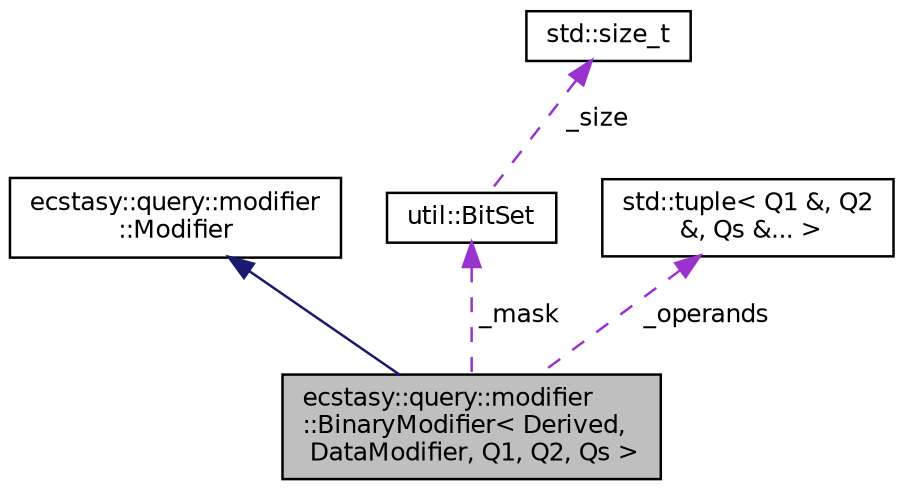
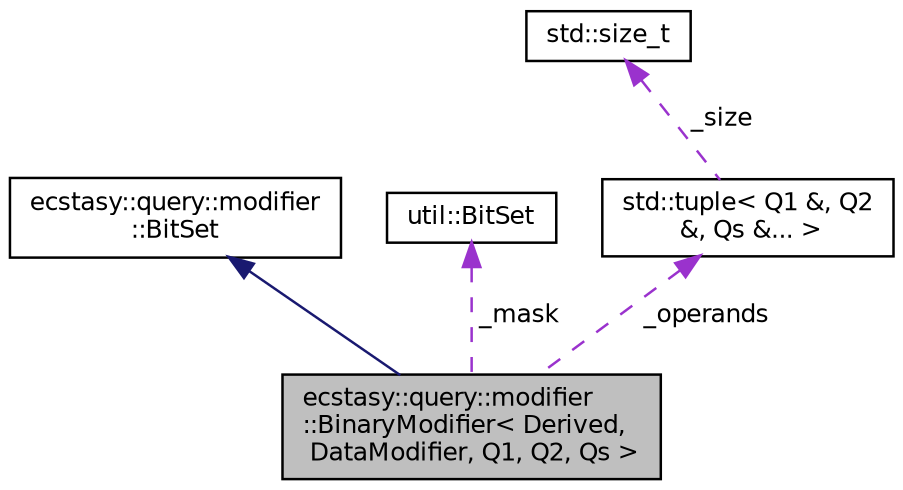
edge "util::BitSet" -> "std::size_t": now "std::tuple< Q1 &, Q2 &, Qs &... >" -> "std::size_t"
node "ecstasy::query::modifier ::Modifier": label "ecstasy::query::modifier ::Modifier" -> "ecstasy::query::modifier ::BitSet"
